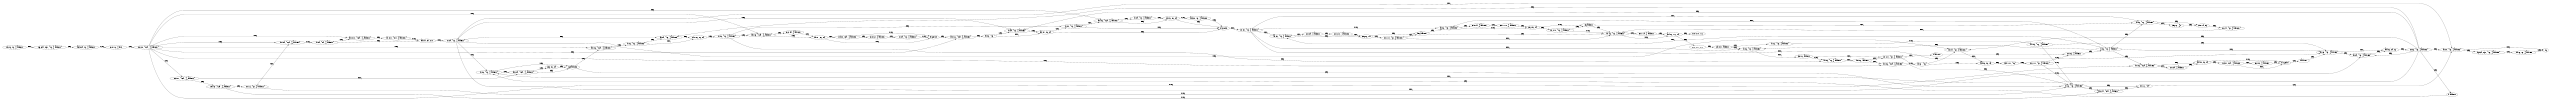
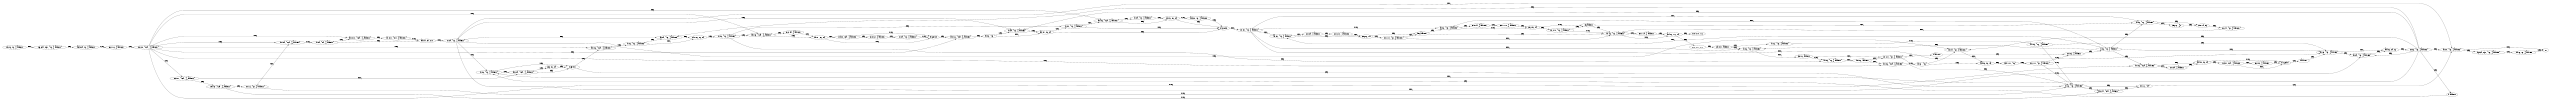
node "mov w8 , # ldrb": label "mov w8 , # ldrb" -> "mov w8 , # address"
node "ldp": label "ldp" -> "ret"
node "b.ge address": label "b.ge address" -> "b.ge ldur"
